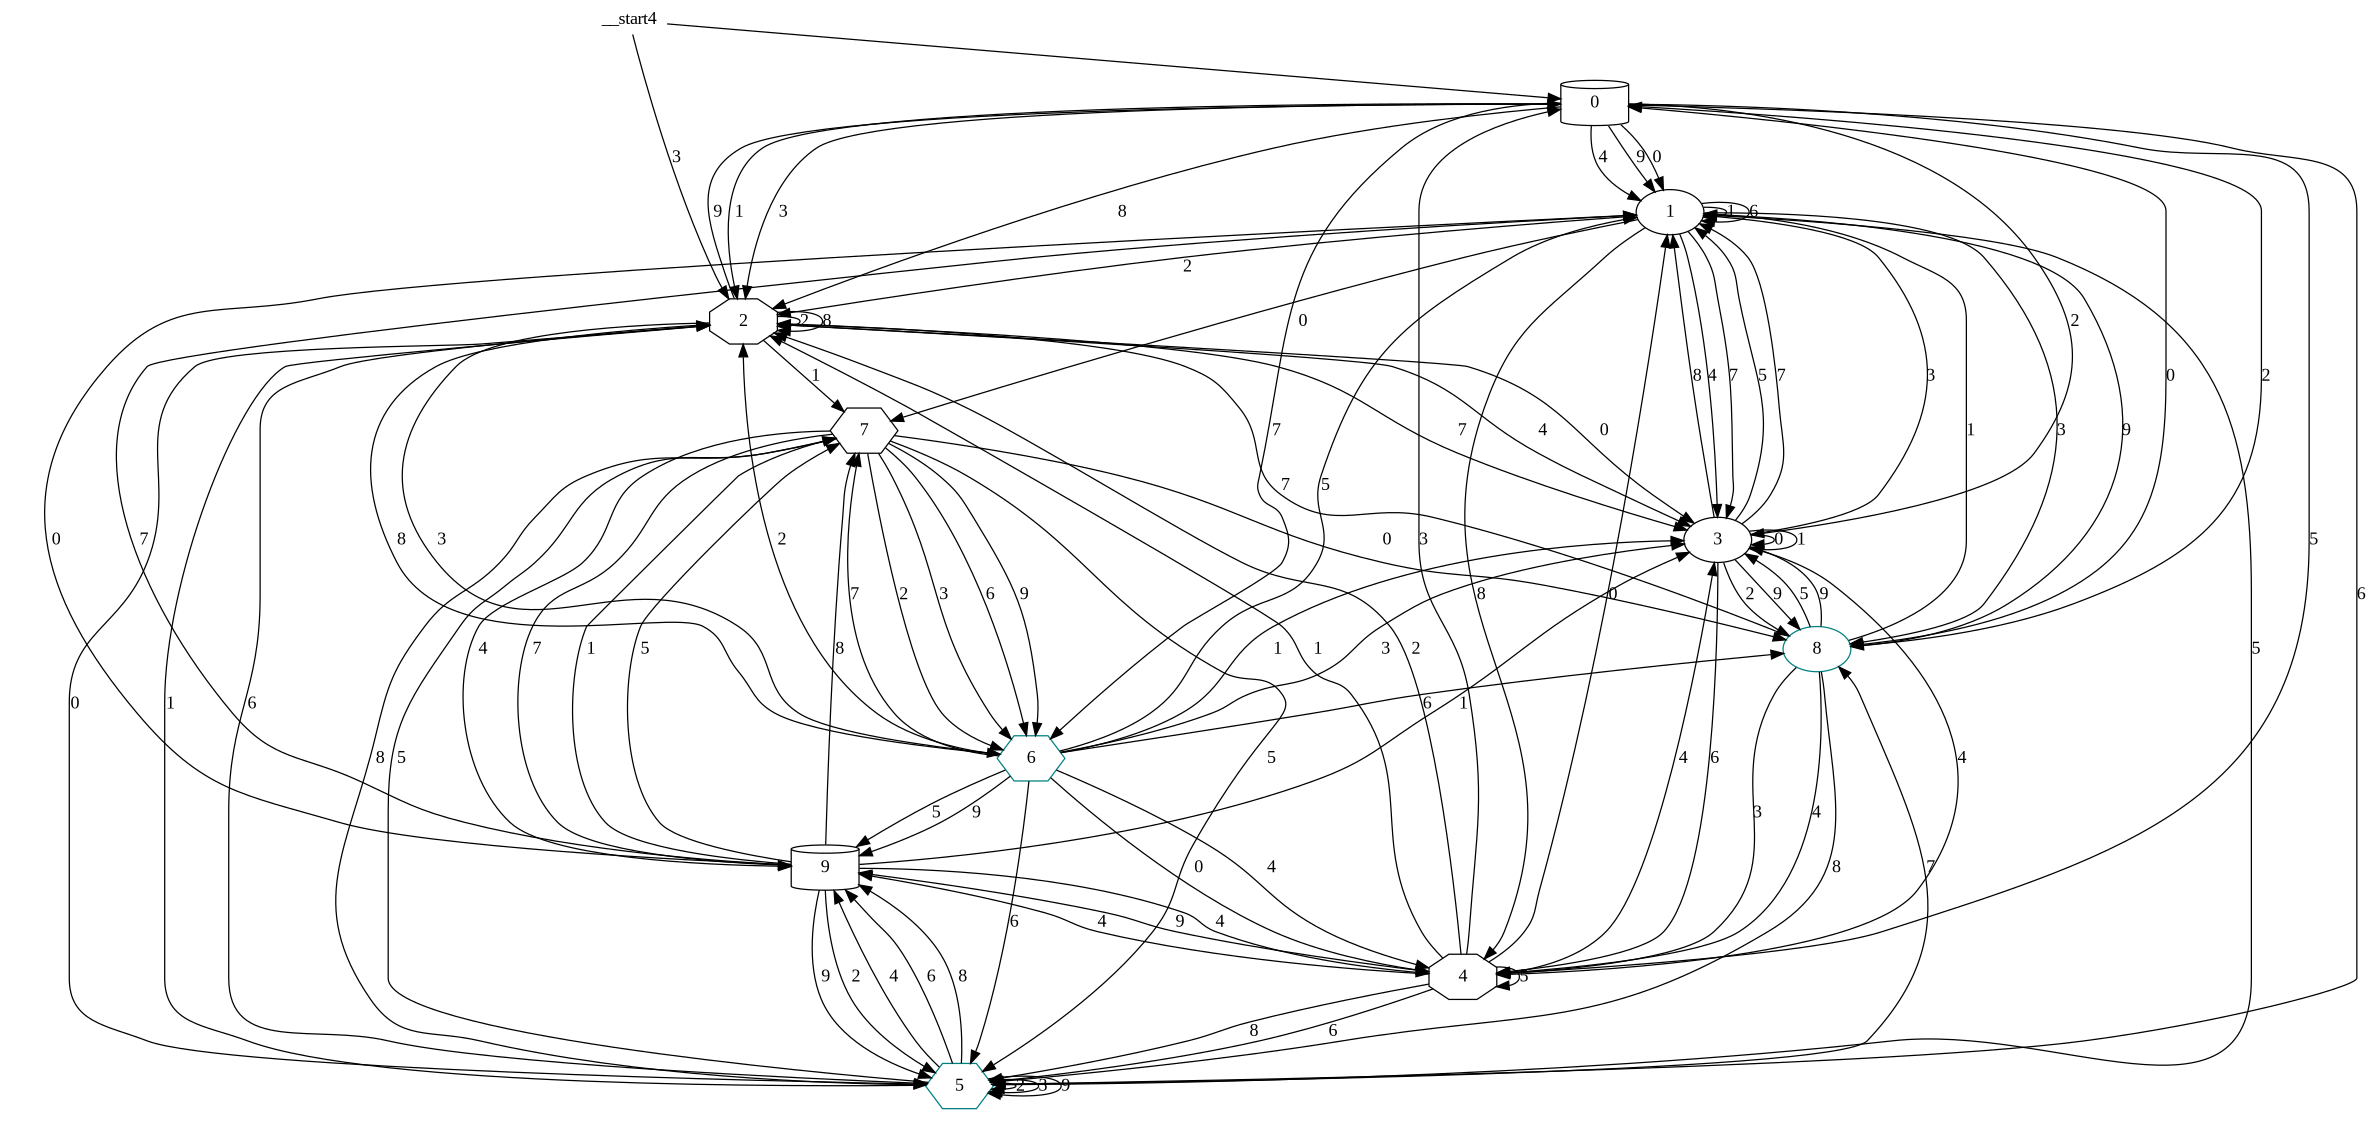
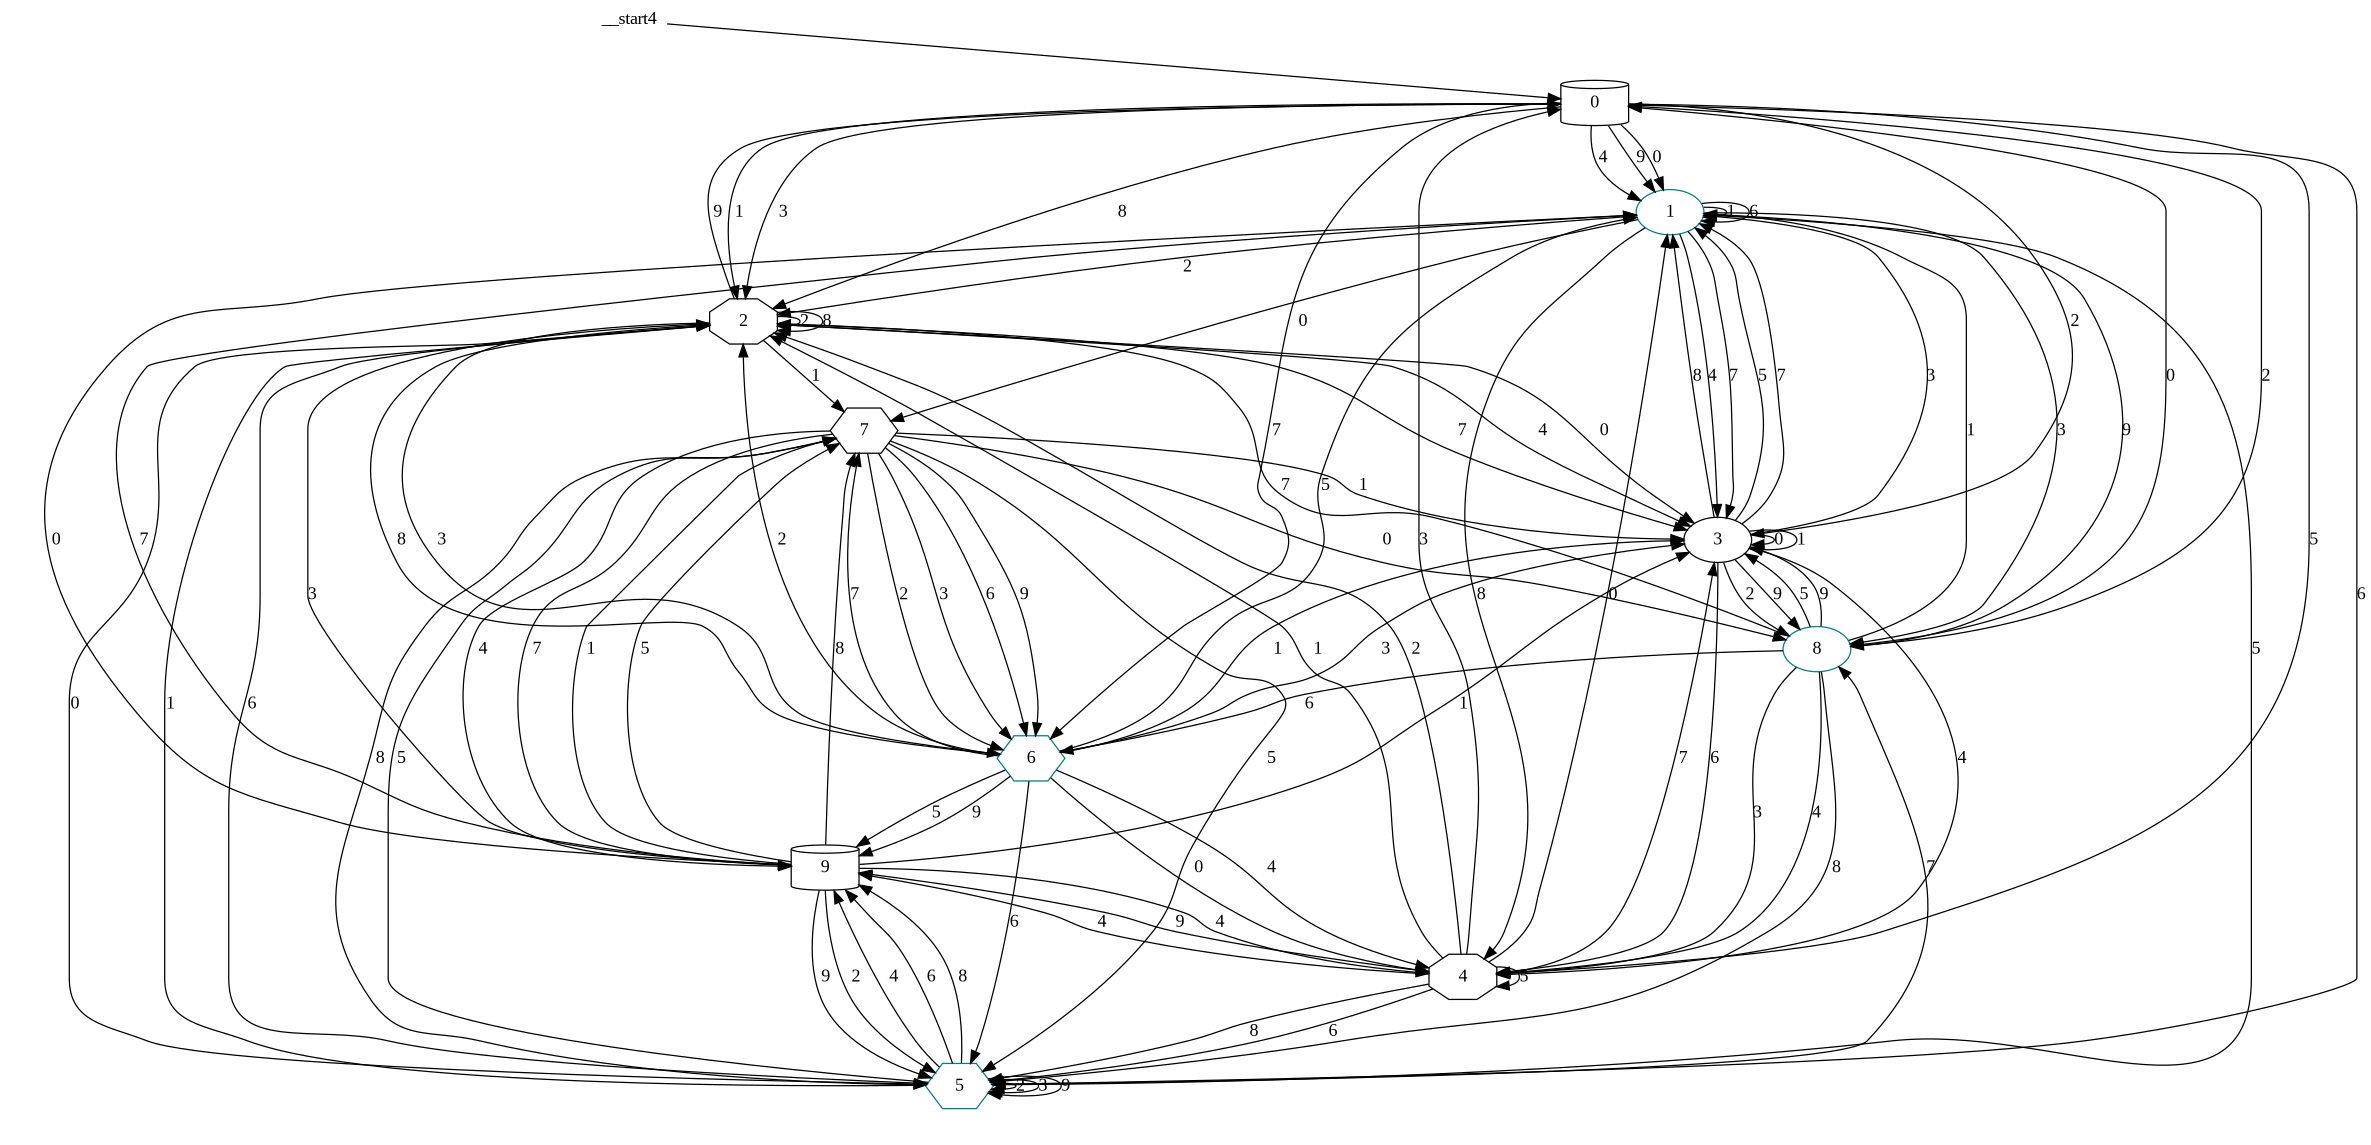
edge "__start4" -> "2": now "9" -> "2"
node "1": color black -> teal
edge "7" -> "3": added, label "1"
edge "6" -> "8": reversed
edge "4" -> "3": label "4" -> "7"
